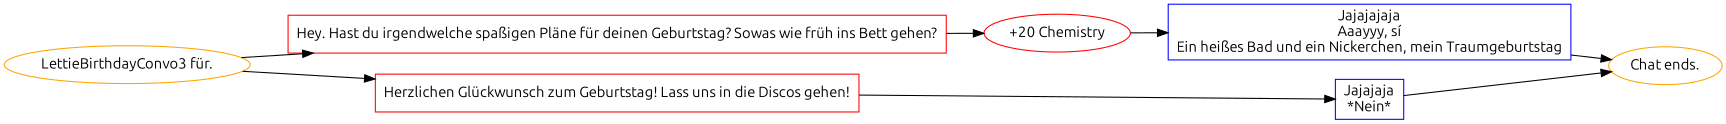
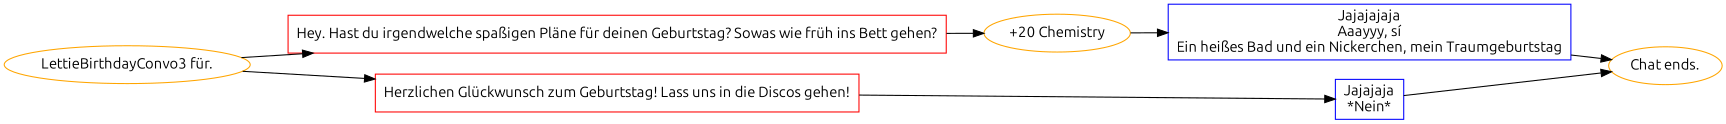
node "+20 Chemistry": color red -> orange
